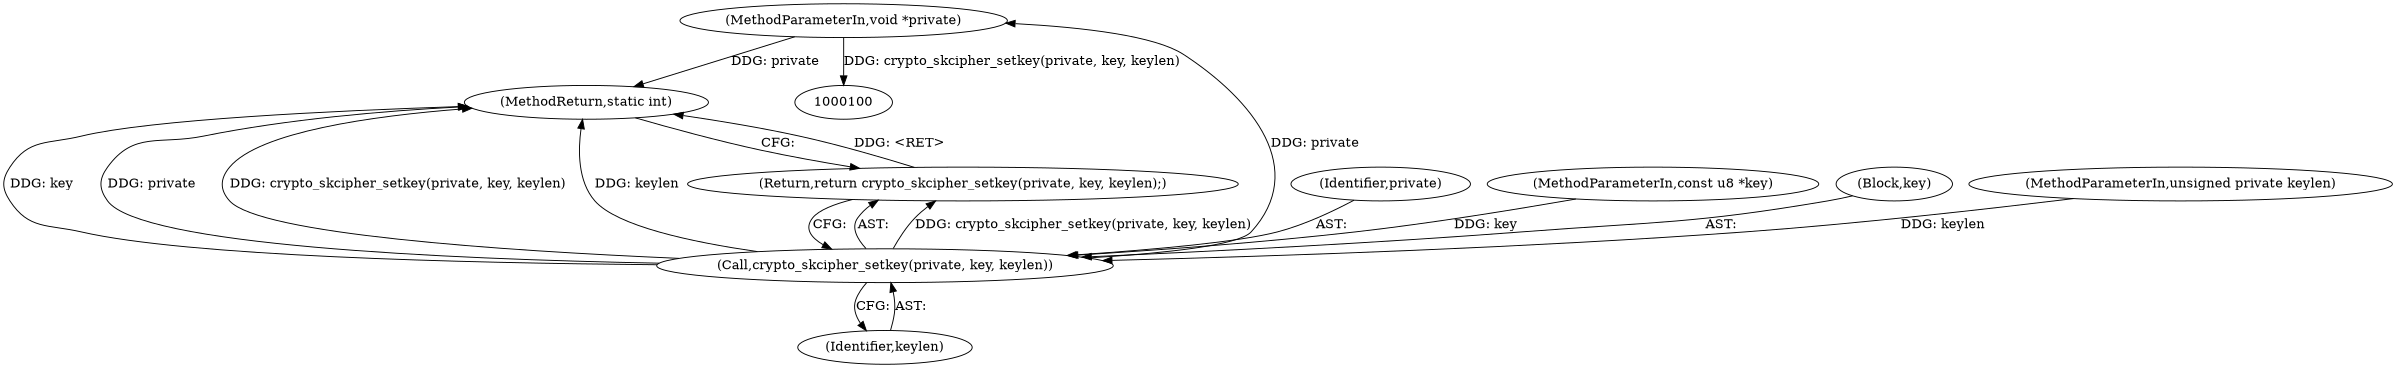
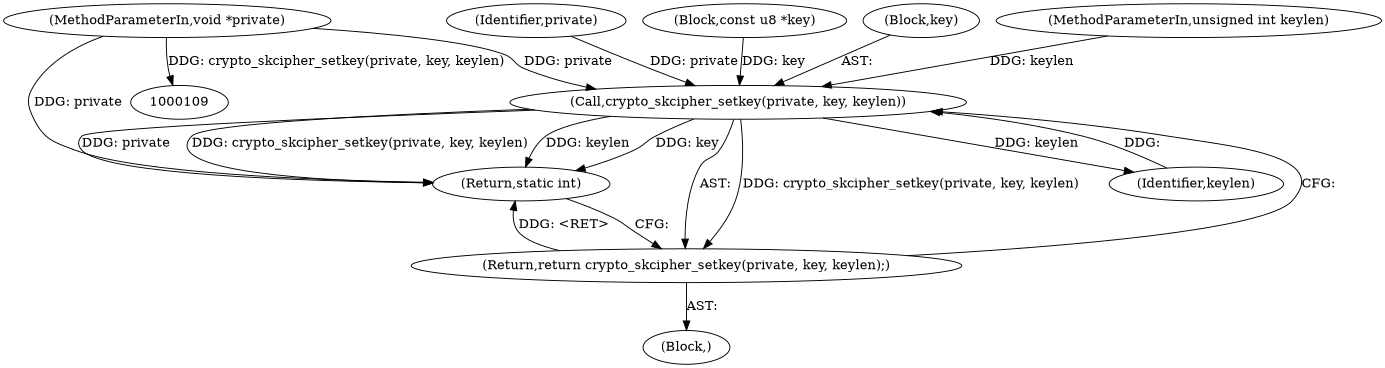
node "(MethodReturn,static int)": label "(MethodReturn,static int)" -> "(Return,static int)"
node "1000100": label "1000100" -> "1000109"
edge "(Call,crypto_skcipher_setkey(private, key, keylen))" -> "(MethodParameterIn,void *private)": reversed
node "(MethodParameterIn,const u8 *key)": label "(MethodParameterIn,const u8 *key)" -> "(Block,const u8 *key)"
node "(MethodParameterIn,unsigned private keylen)": label "(MethodParameterIn,unsigned private keylen)" -> "(MethodParameterIn,unsigned int keylen)"
edge "(Identifier,private)" -> "(Call,crypto_skcipher_setkey(private, key, keylen))": label "AST: " -> "DDG: private"
edge "(Call,crypto_skcipher_setkey(private, key, keylen))" -> "(Identifier,keylen)": label "CFG: " -> "DDG: keylen"
edge "(Identifier,keylen)" -> "(Call,crypto_skcipher_setkey(private, key, keylen))": label "AST: " -> "DDG: "
node "(Block,)": added
